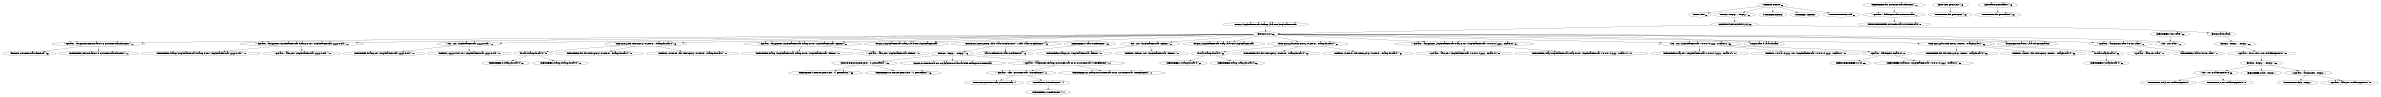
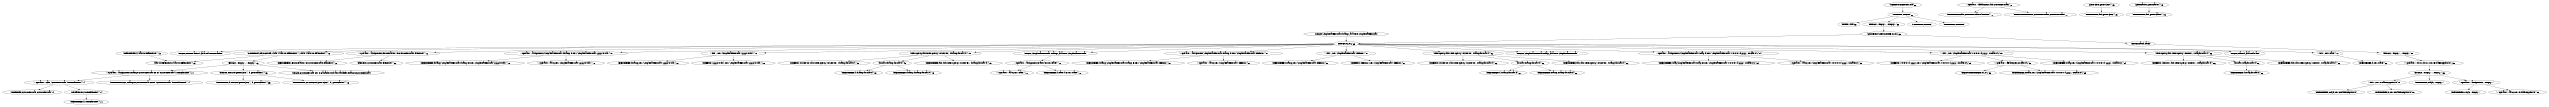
edge "(IDENTIFIER,this,customFormats.elements())" -> "(<operator>.fieldAccess,this.customFormats)": reversed
edge "(METHOD,execute)" -> "(METHOD_RETURN,void)": reversed
edge "(BLOCK,try,try)" -> "(<operator>.assignment,Date d = new Date())": now "(LOCAL,SimpleDateFormat tstamp: java.text.SimpleDateFormat)" -> "(<operator>.assignment,Date d = new Date())"
edge "(IDENTIFIER,d,new Date())" -> "(<init>,new Date())": reversed
